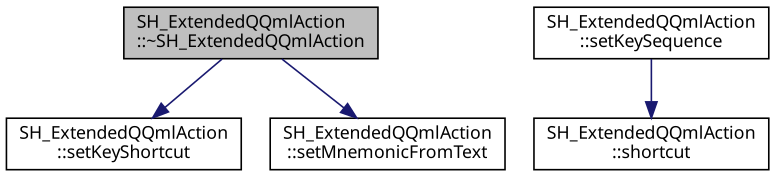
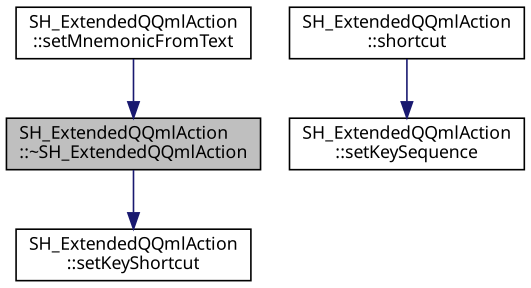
edge "SH_ExtendedQQmlAction ::setKeySequence" -> "SH_ExtendedQQmlAction ::shortcut": reversed
edge "SH_ExtendedQQmlAction ::~SH_ExtendedQQmlAction" -> "SH_ExtendedQQmlAction ::setMnemonicFromText": reversed
